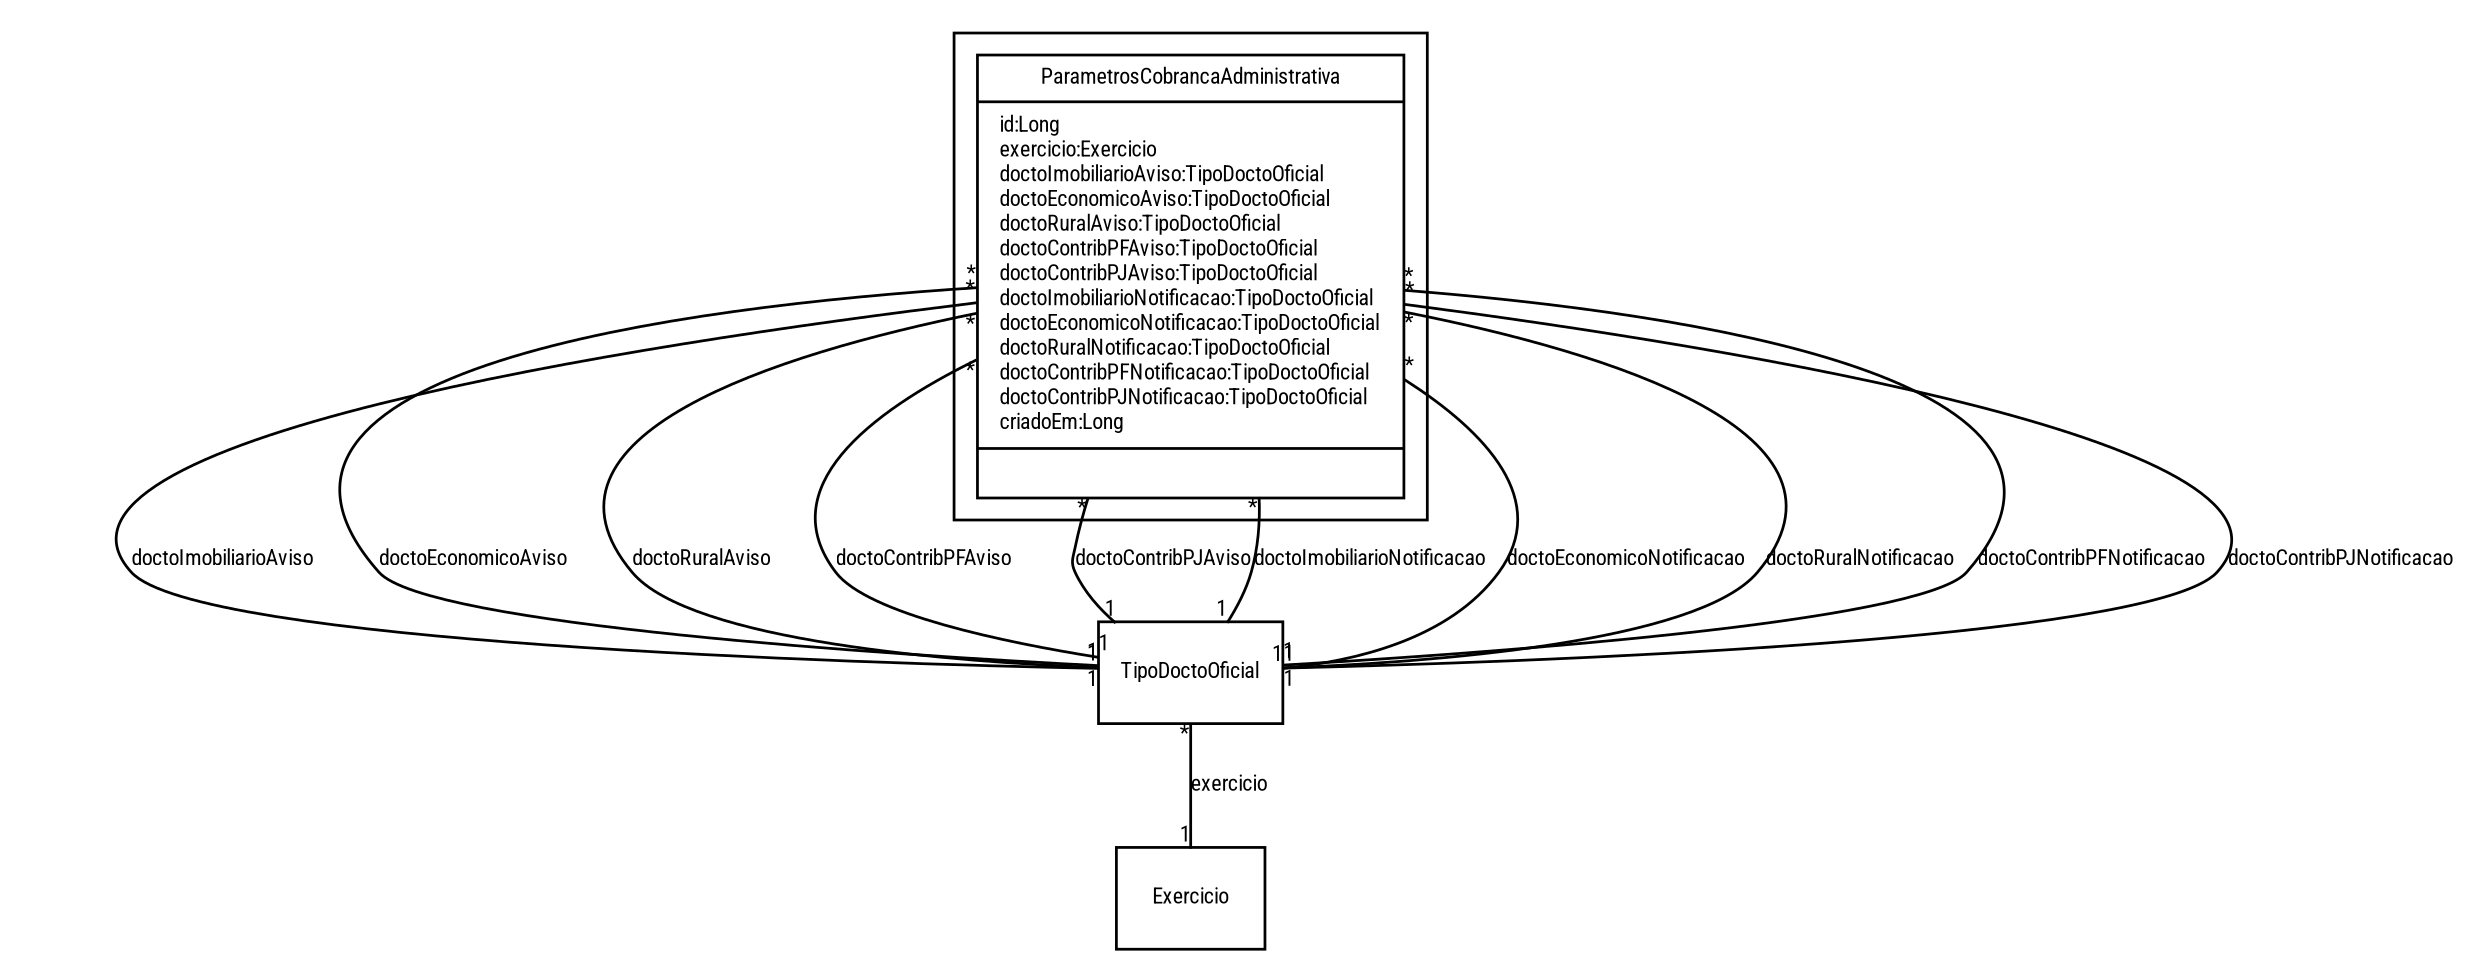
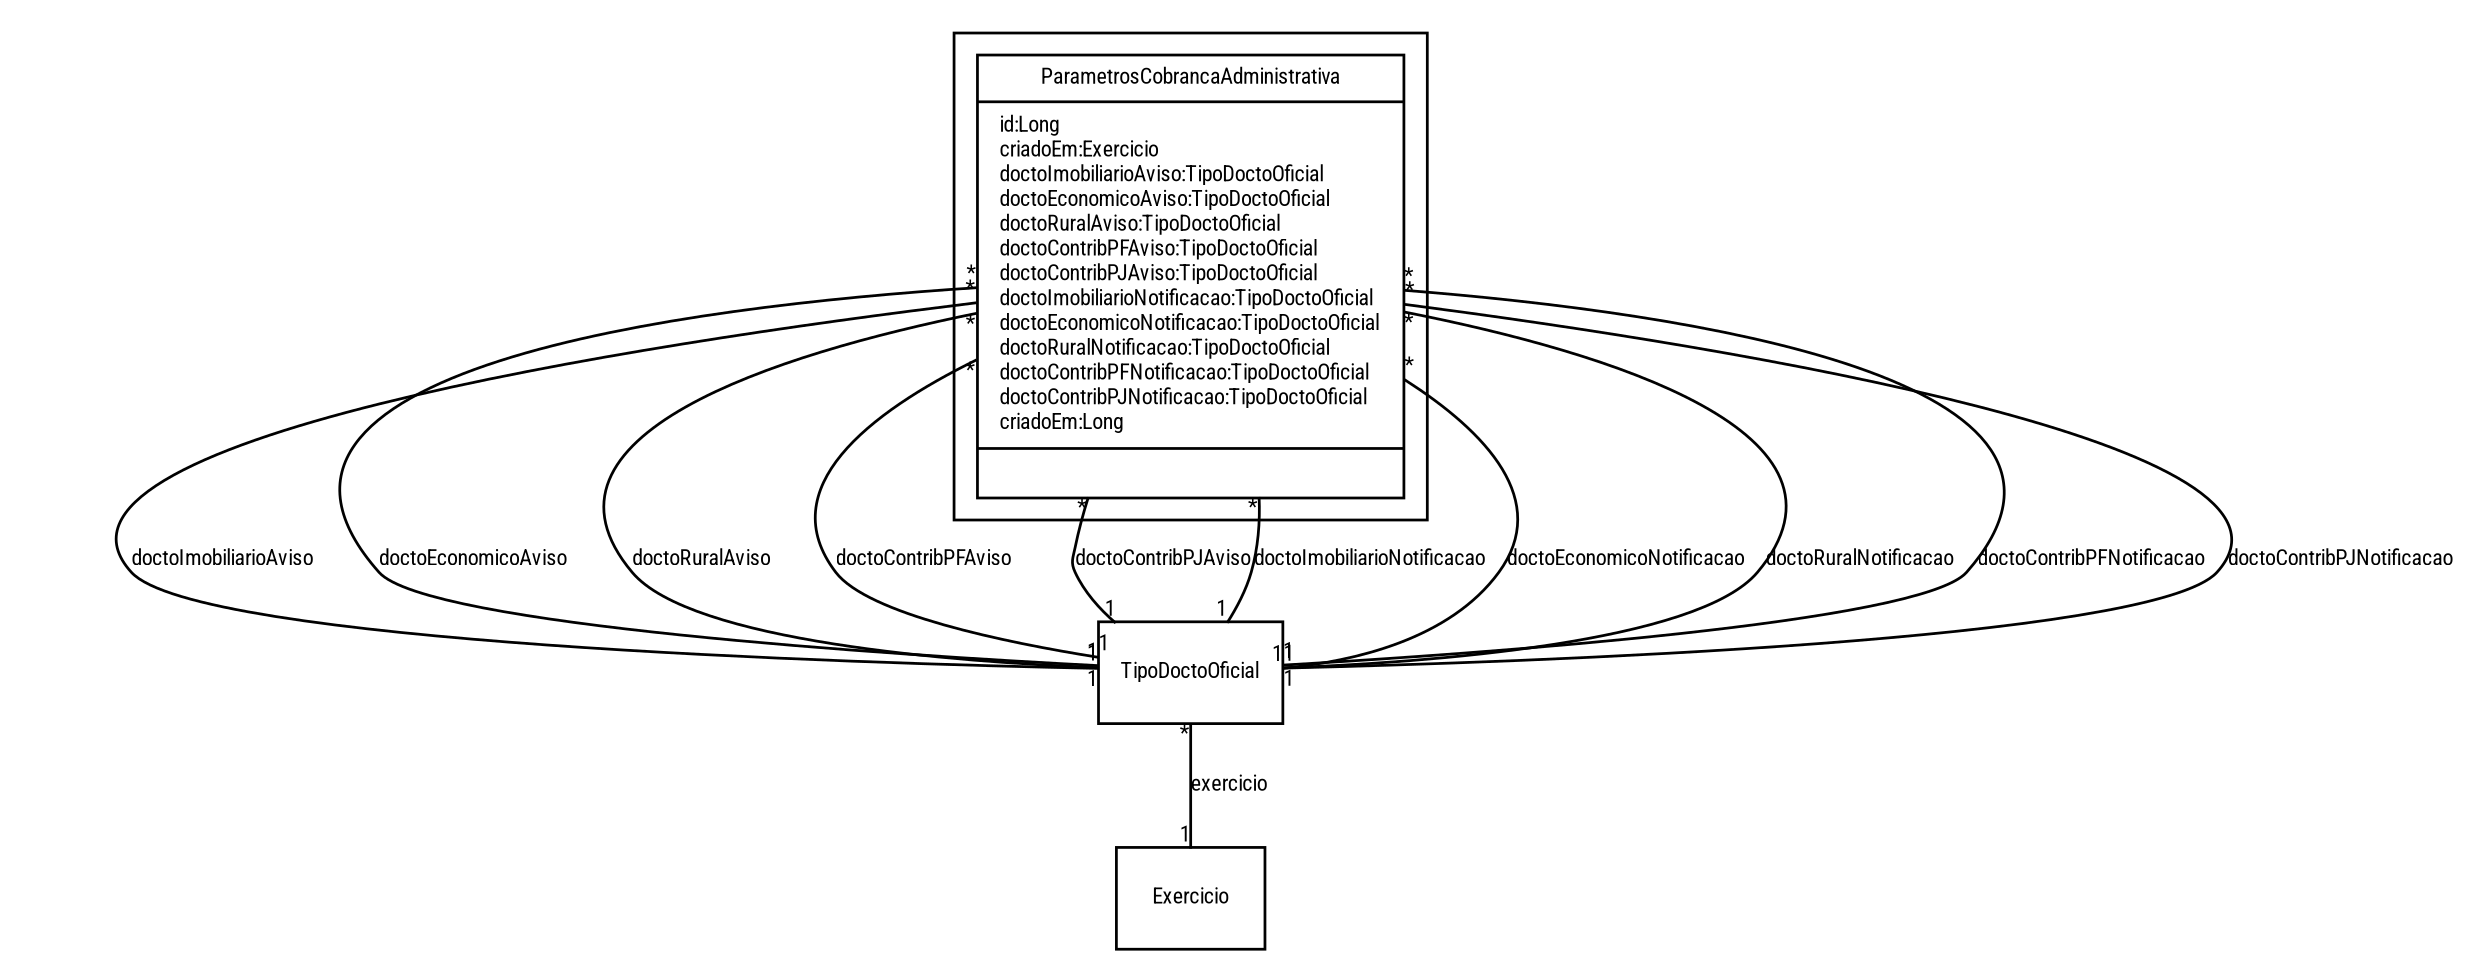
node "ParametrosCobrancaAdministrativa": text "exercicio:Exercicio" -> "criadoEm:Exercicio"
